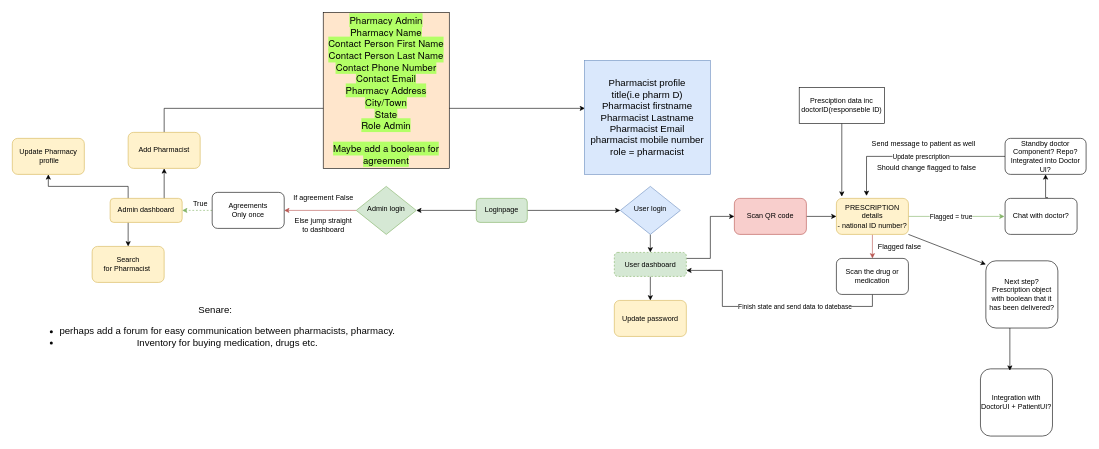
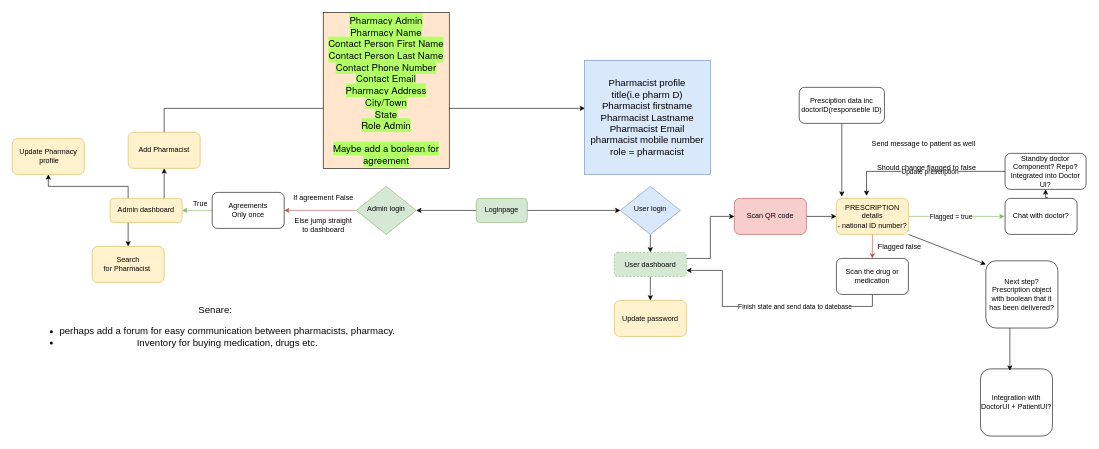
node "Presciption data inc doctorID(responseble ID)": shape rectangle -> rounded rectangle
node "Standby doctor Component? Repo? Integrated into Doctor UI?": moved (1045, 156) -> (1045, 171)
edge "Agreements Only once" -> "Admin dashboard": style dashed -> solid
